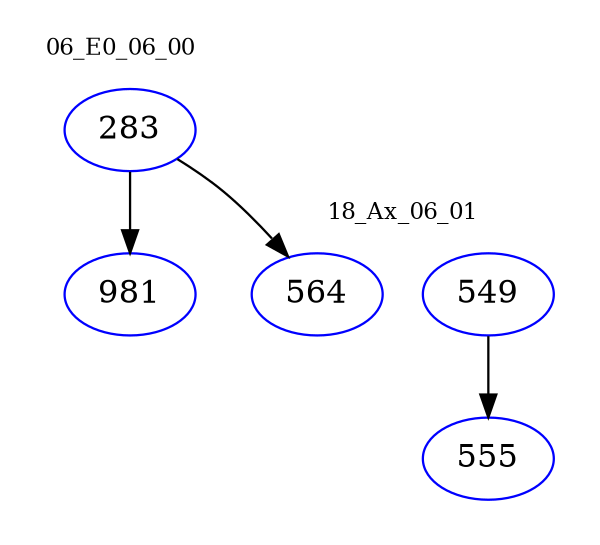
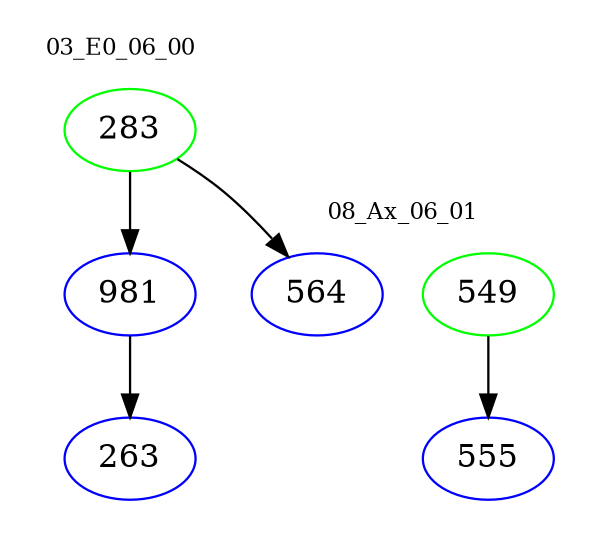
cluster "06_E0_06_00": label "06_E0_06_00" -> "03_E0_06_00"
node "283": color blue -> green
cluster "18_Ax_06_01": label "18_Ax_06_01" -> "08_Ax_06_01"
node "549": color blue -> green
node "263": added
